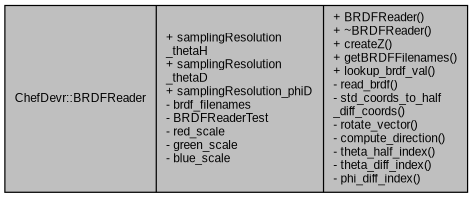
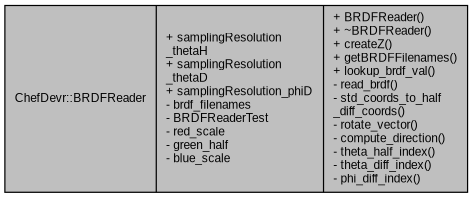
node "ChefDevr::BRDFReader": text "- green_scale" -> "- green_half"
